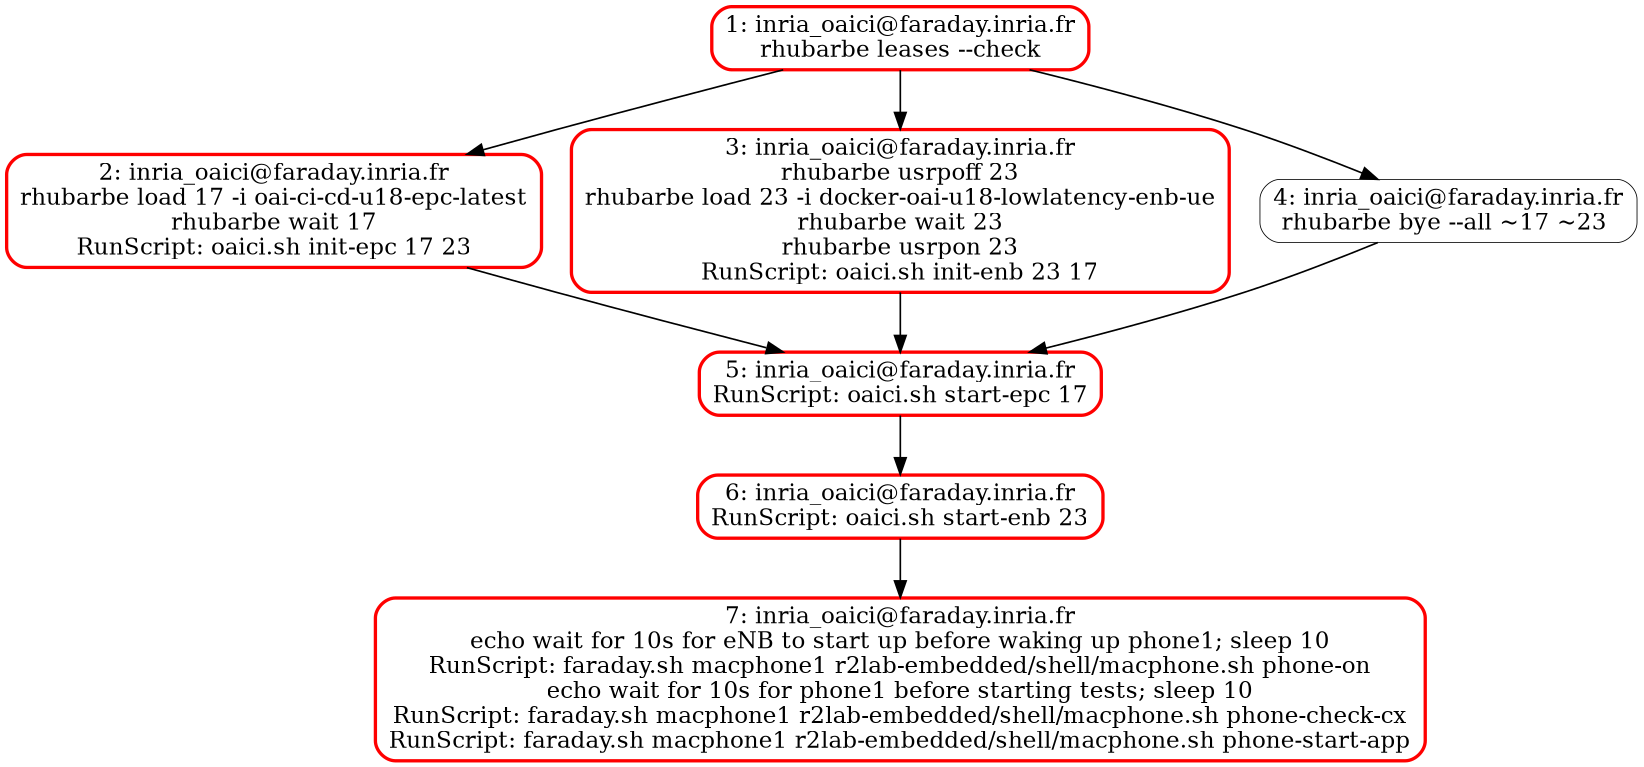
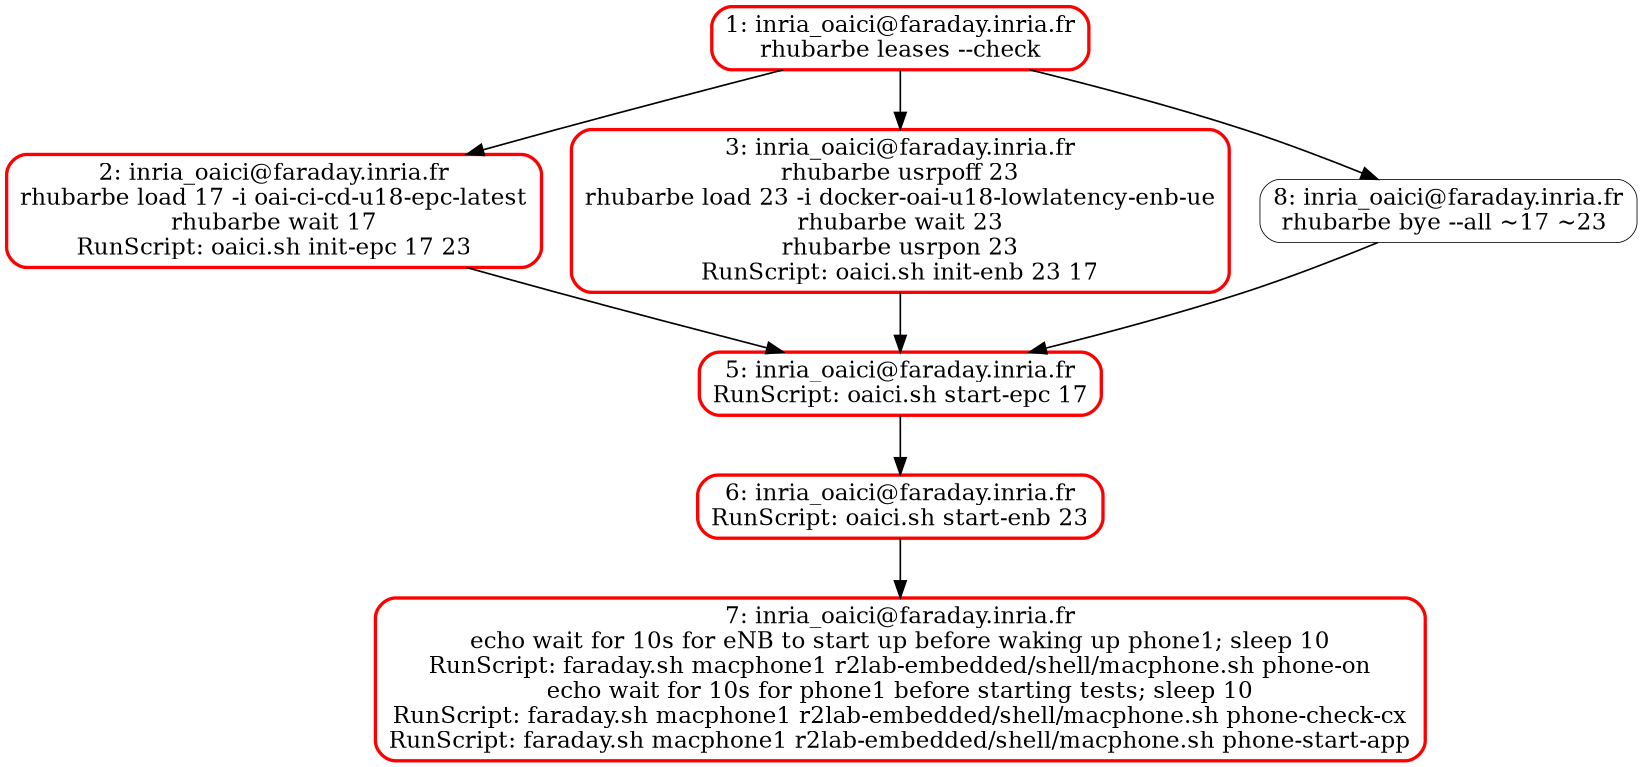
node "4: inria_oaici@faraday.inria.fr rhubarbe bye --all ~17 ~23": label "4: inria_oaici@faraday.inria.fr rhubarbe bye --all ~17 ~23" -> "8: inria_oaici@faraday.inria.fr rhubarbe bye --all ~17 ~23"
